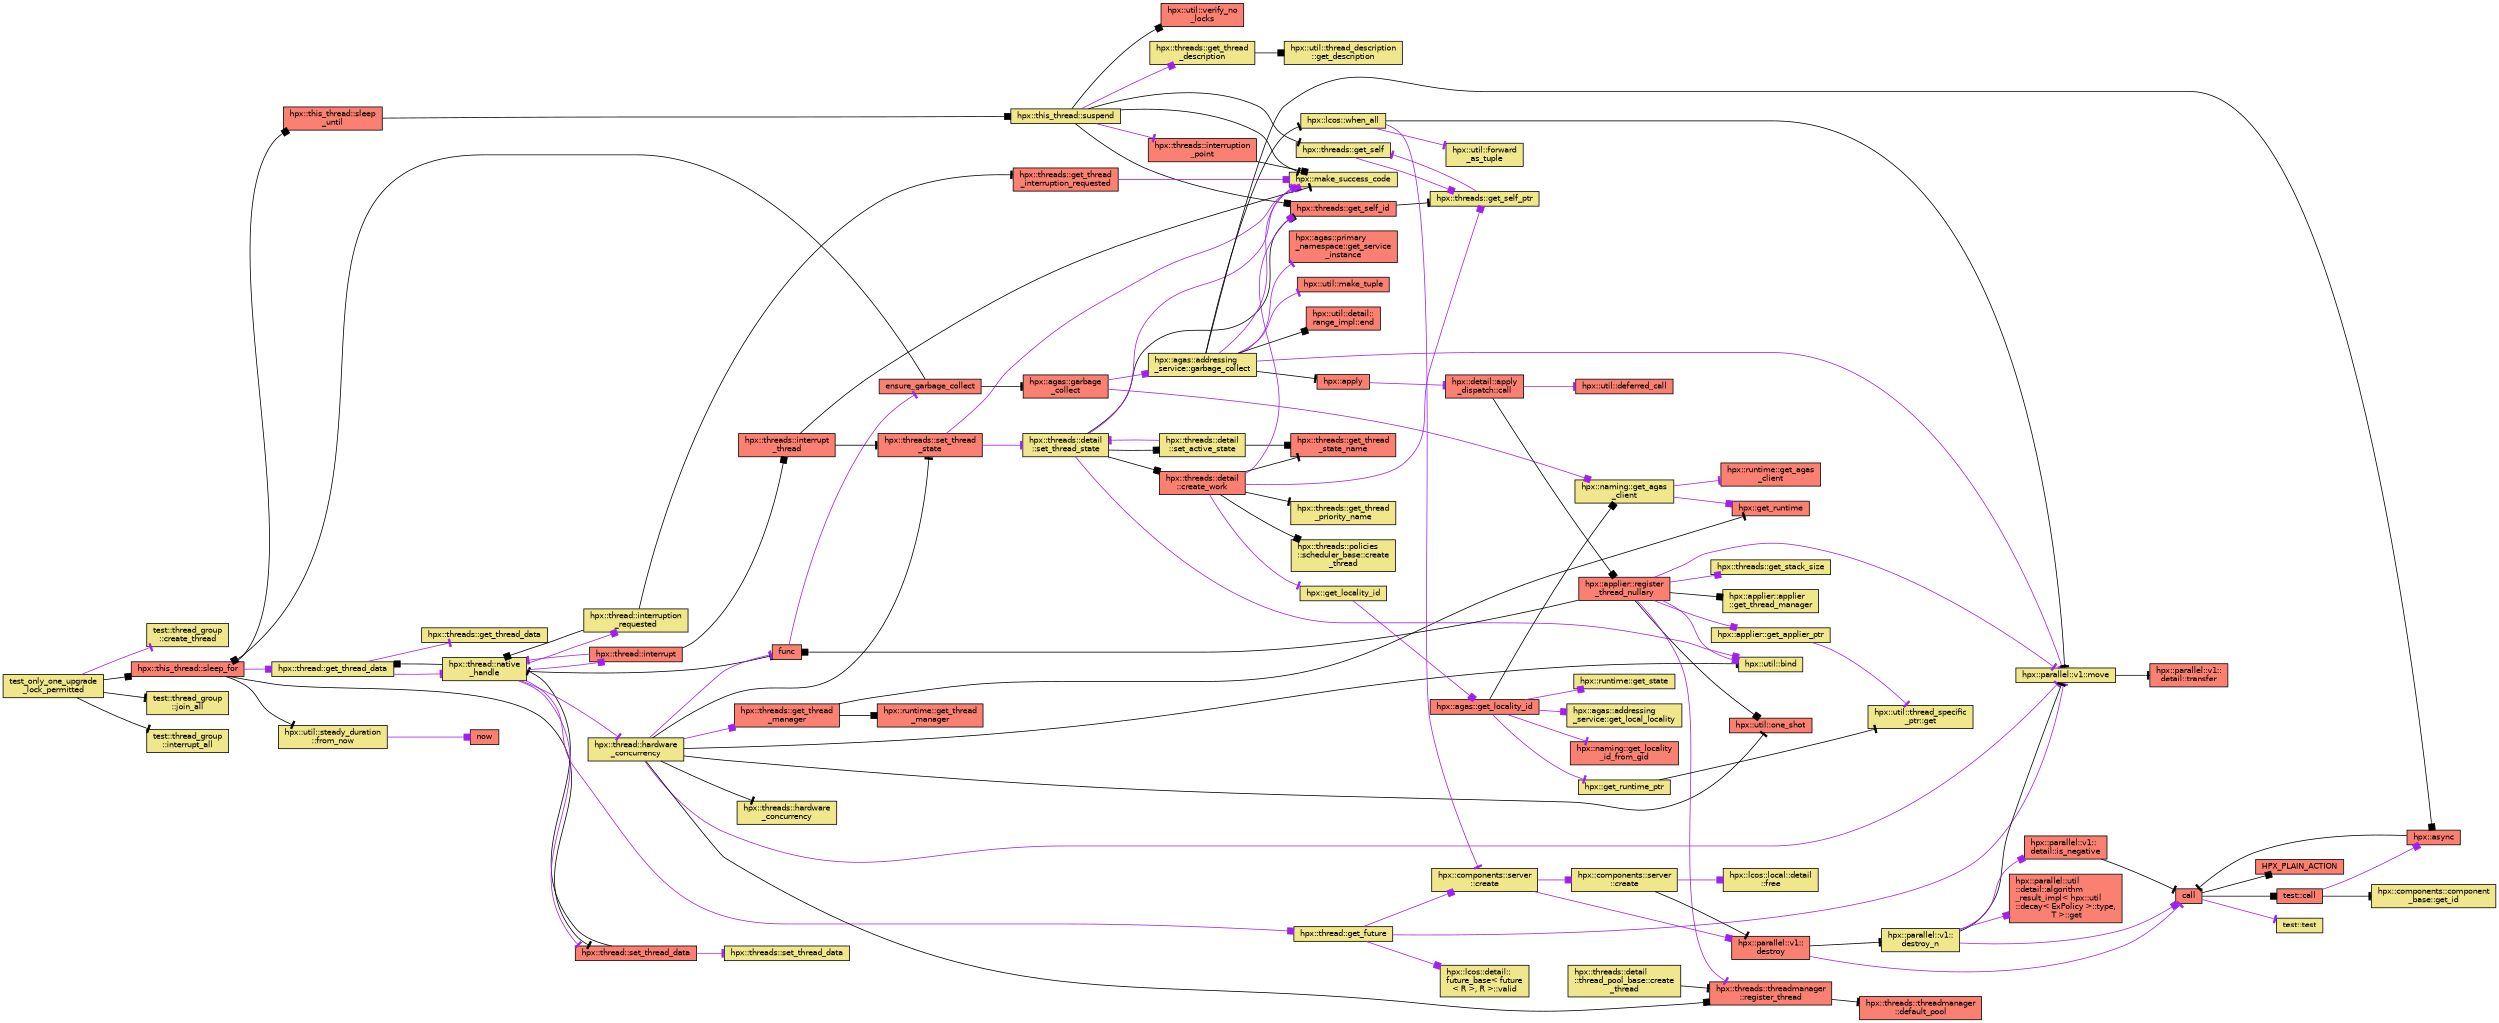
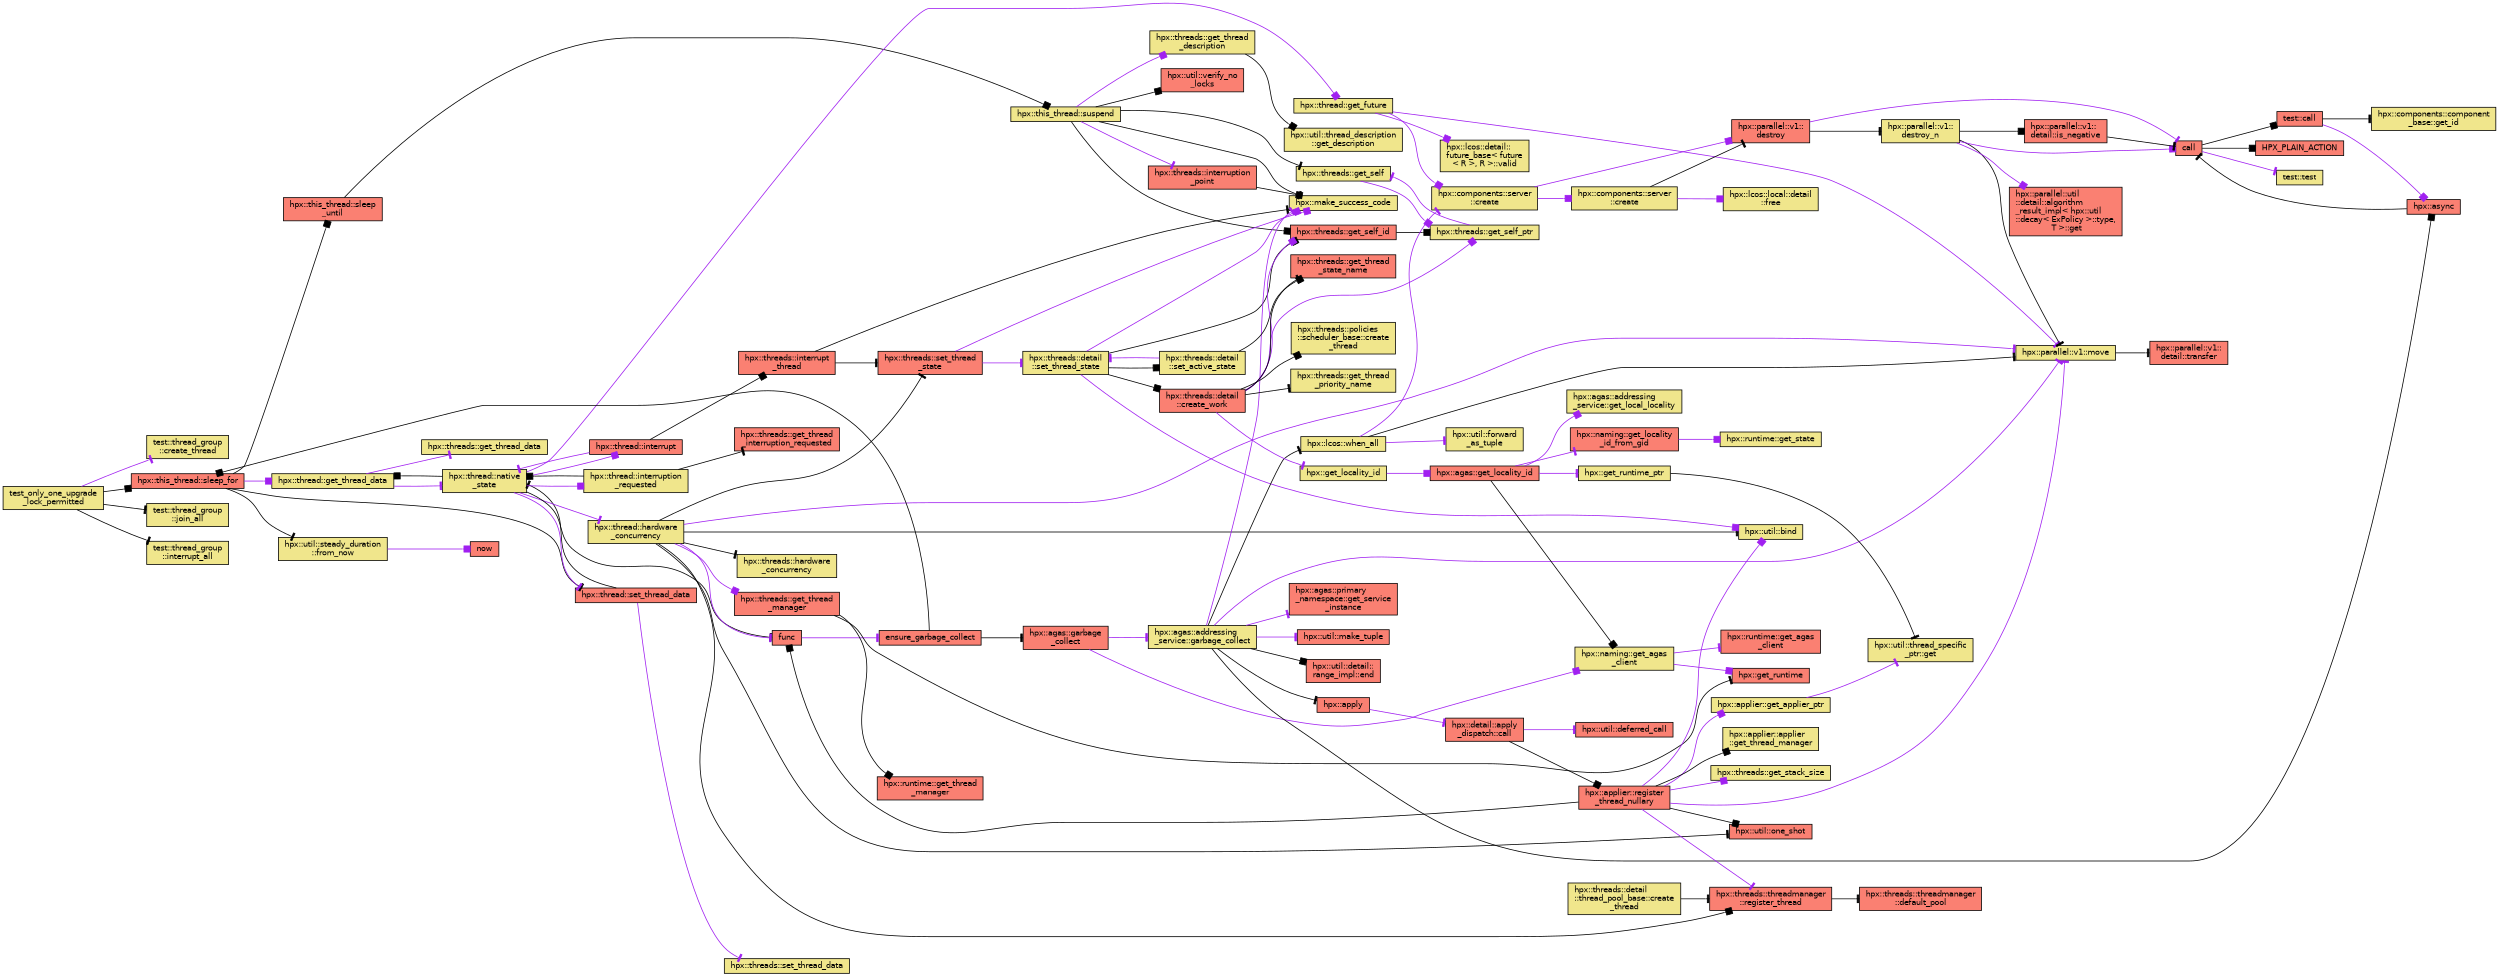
edge "hpx::threads::get_thread _interruption_requested" -> "hpx::make_success_code": removed
edge "hpx::threads::get_self_id" -> "hpx::threads::get_self_ptr": arrowhead tee -> box
edge "hpx::agas::garbage _collect" -> "hpx::agas::addressing _service::garbage_collect": arrowhead box -> tee
node "hpx::thread::native _handle": label "hpx::thread::native _handle" -> "hpx::thread::native _state"
edge "hpx::agas::get_locality_id" -> "hpx::runtime::get_state": now "hpx::naming::get_locality _id_from_gid" -> "hpx::runtime::get_state"
edge "hpx::parallel::v1:: destroy_n" -> "hpx::parallel::v1:: detail::is_negative": color purple -> black
